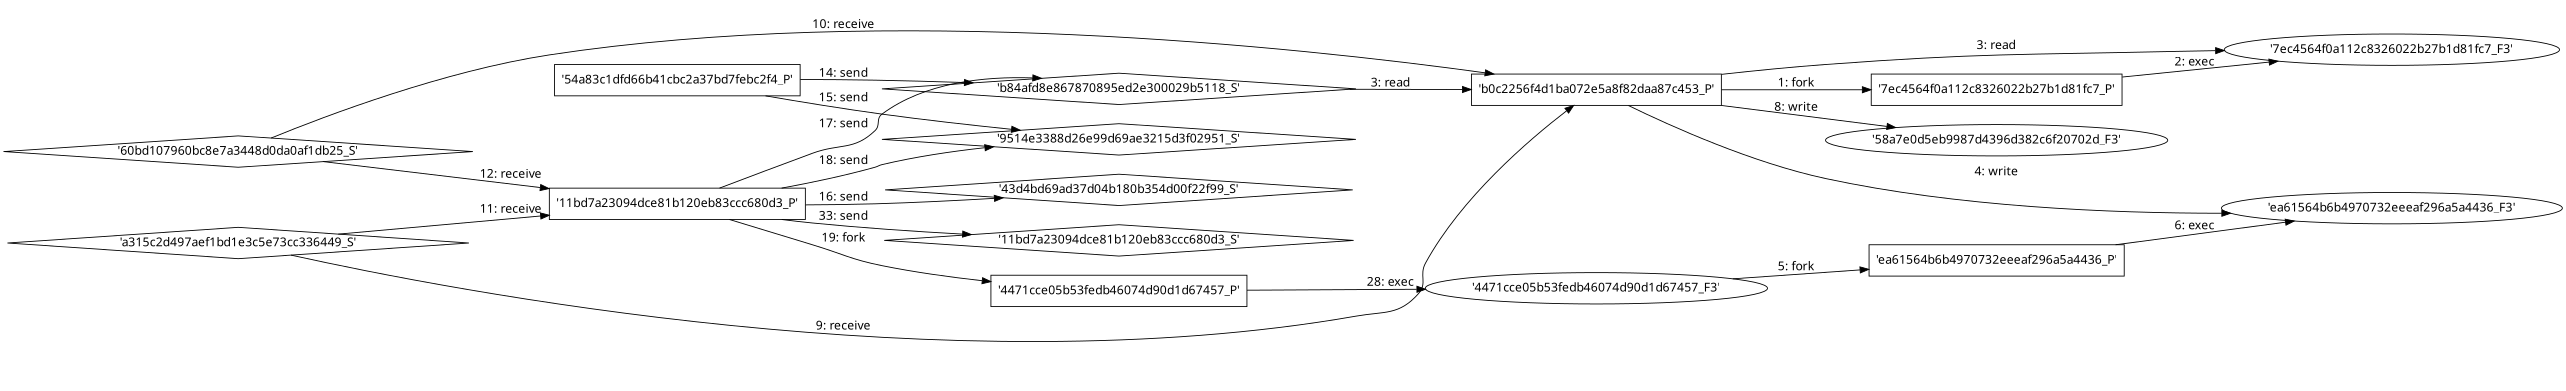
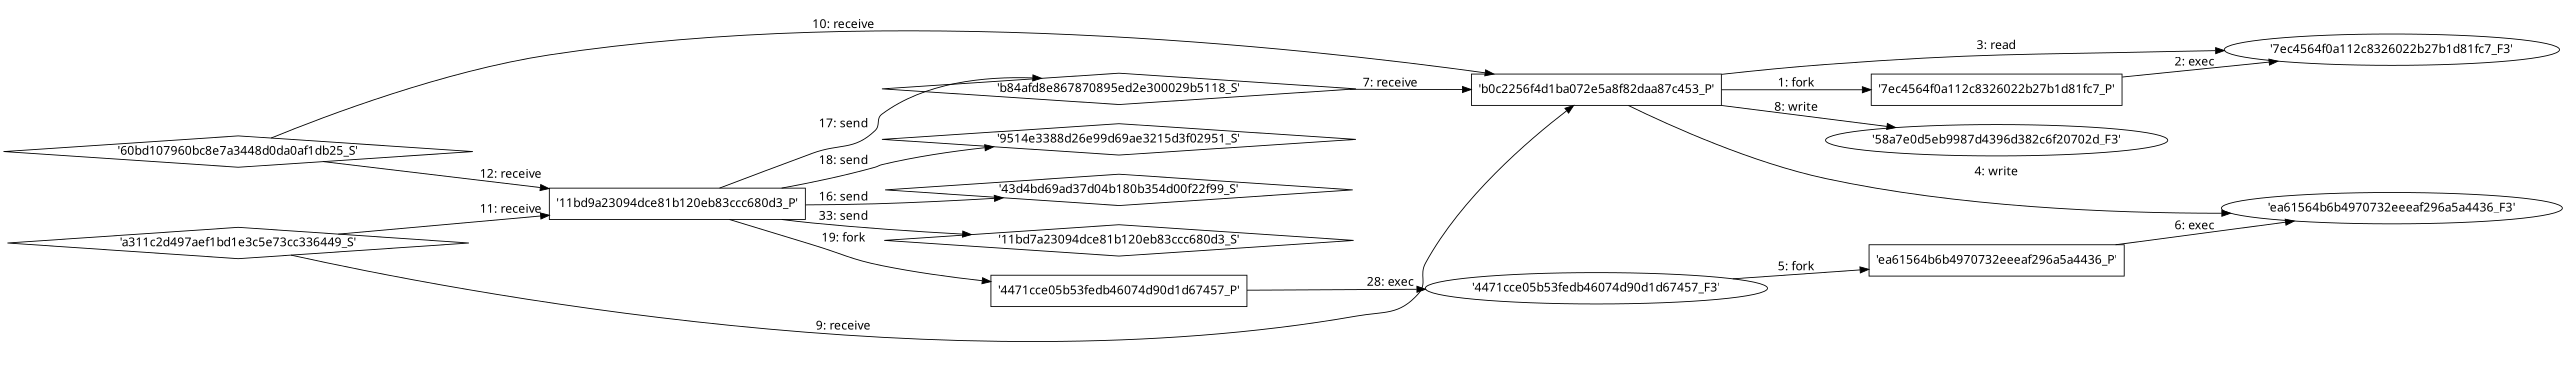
node "'54a83c1dfd66b41cbc2a37bd7febc2f4_P'": removed
edge "'b84afd8e867870895ed2e300029b5118_S'" -> "'b0c2256f4d1ba072e5a8f82daa87c453_P'": label "3: read" -> "7: receive"
node "'11bd7a23094dce81b120eb83ccc680d3_P'": label "'11bd7a23094dce81b120eb83ccc680d3_P'" -> "'11bd9a23094dce81b120eb83ccc680d3_P'"
node "'a315c2d497aef1bd1e3c5e73cc336449_S'": label "'a315c2d497aef1bd1e3c5e73cc336449_S'" -> "'a311c2d497aef1bd1e3c5e73cc336449_S'"
